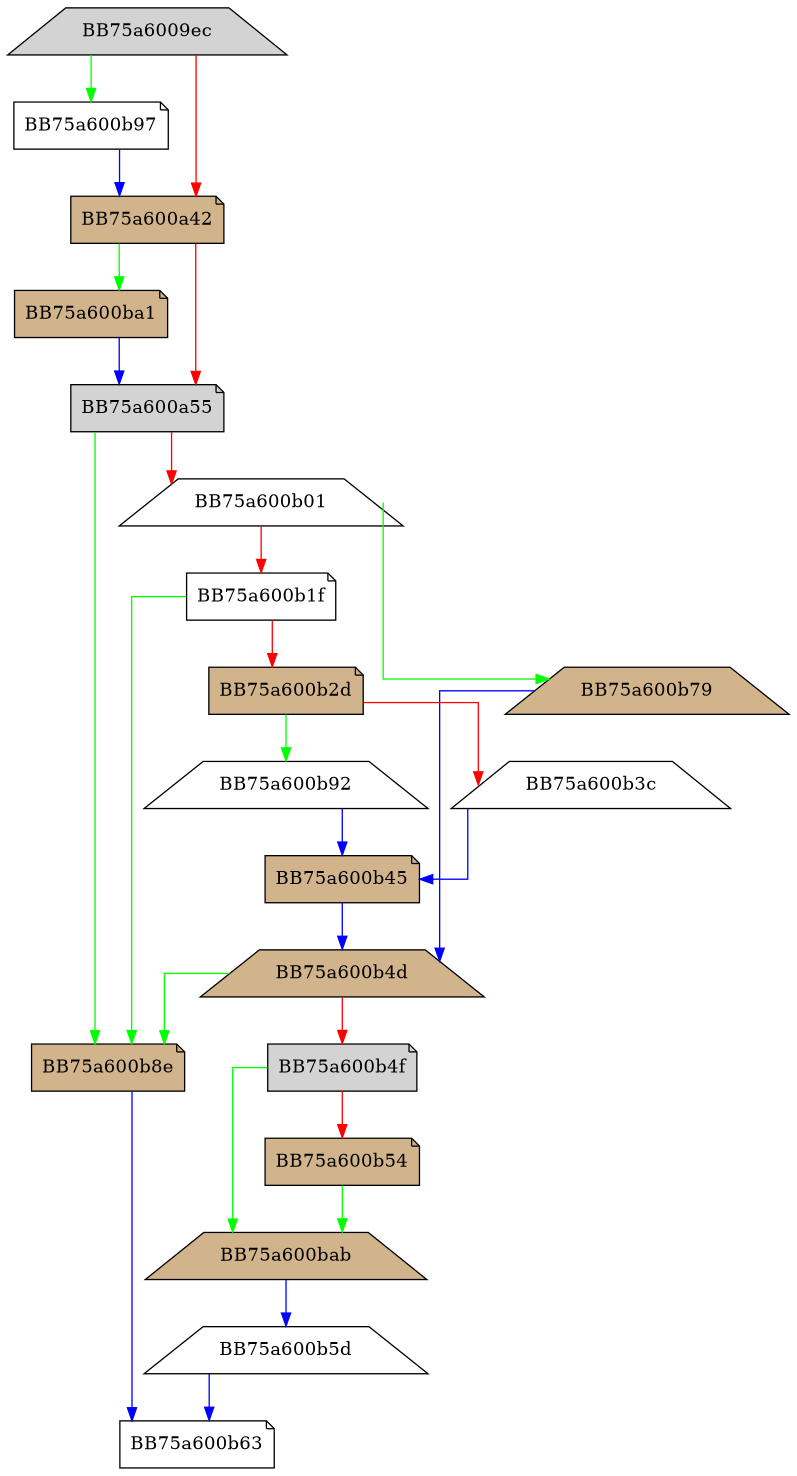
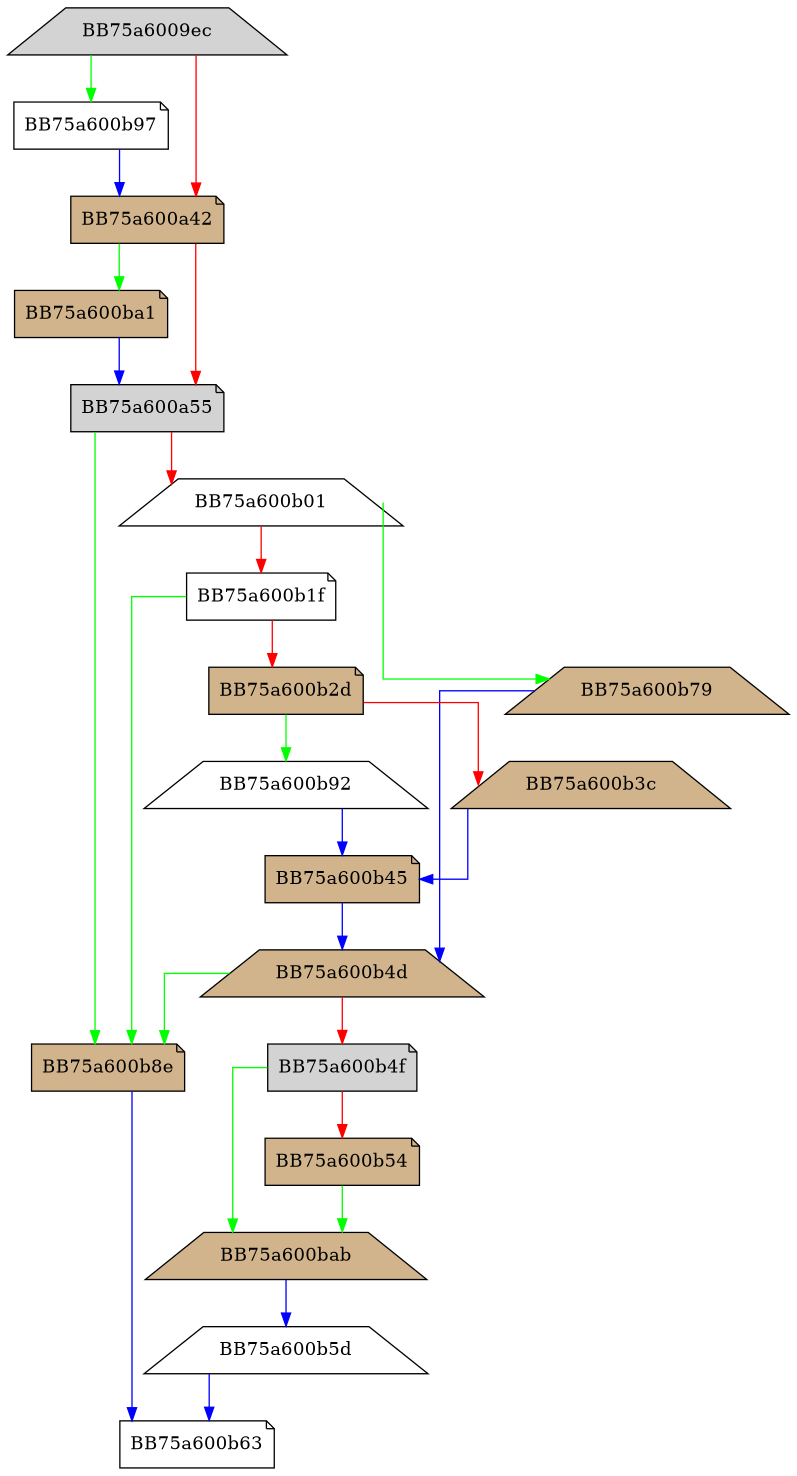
node "BB75a600b3c": fillcolor white -> tan
